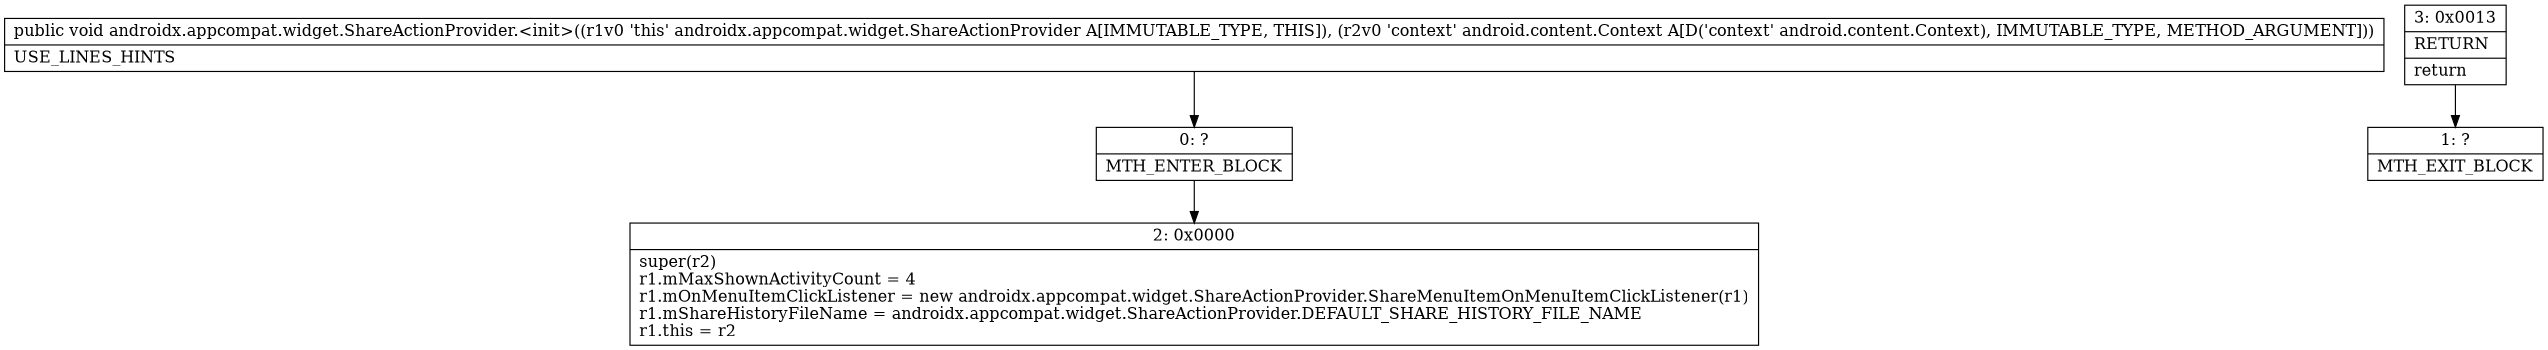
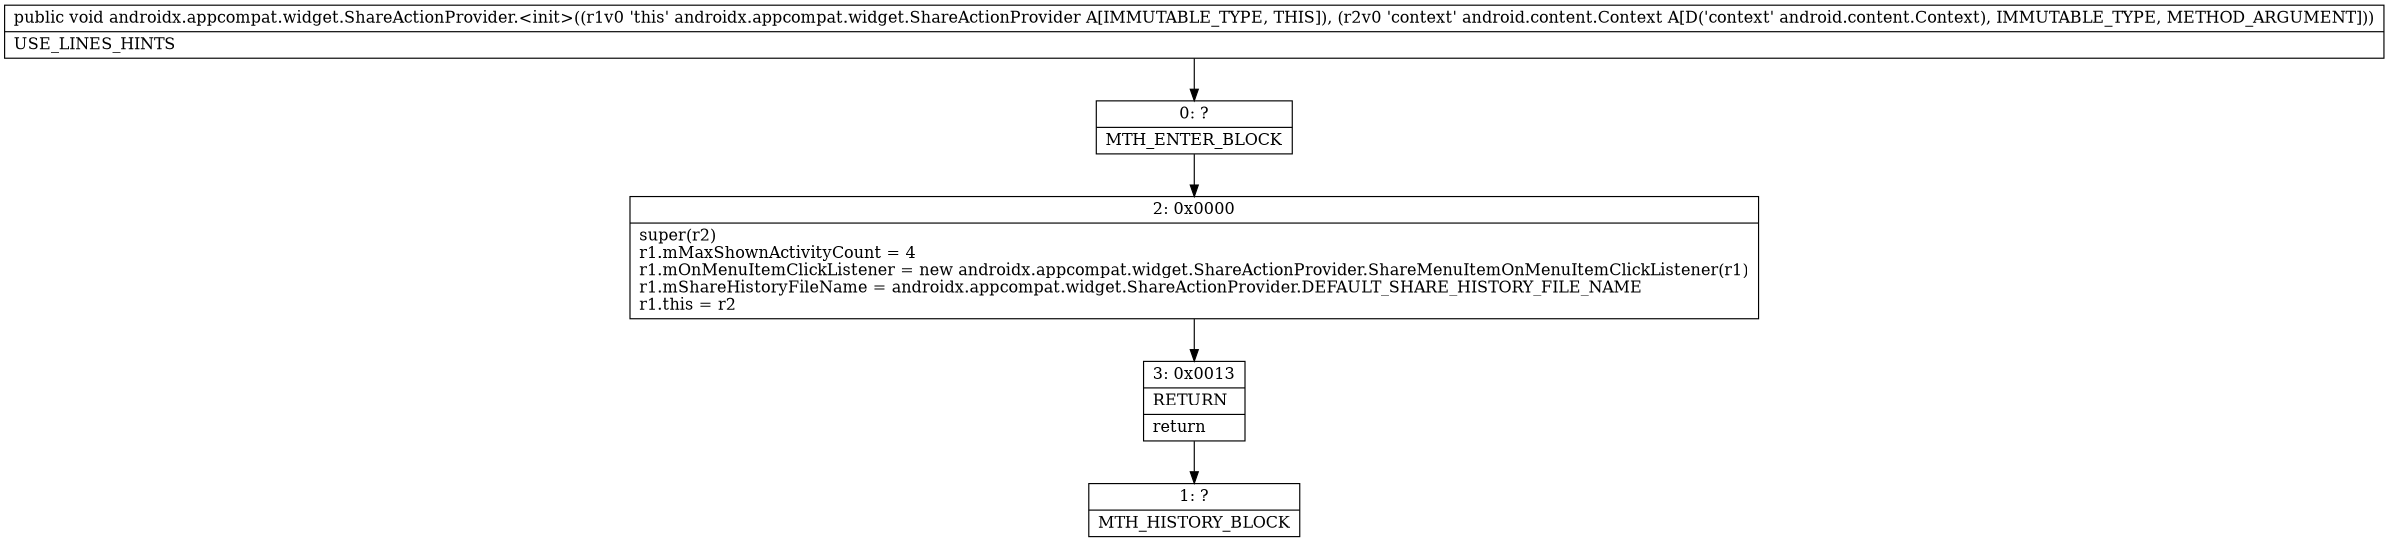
node "1: ?": text "MTH_EXIT_BLOCK" -> "MTH_HISTORY_BLOCK"
edge "2: 0x0000" -> "3: 0x0013": added
